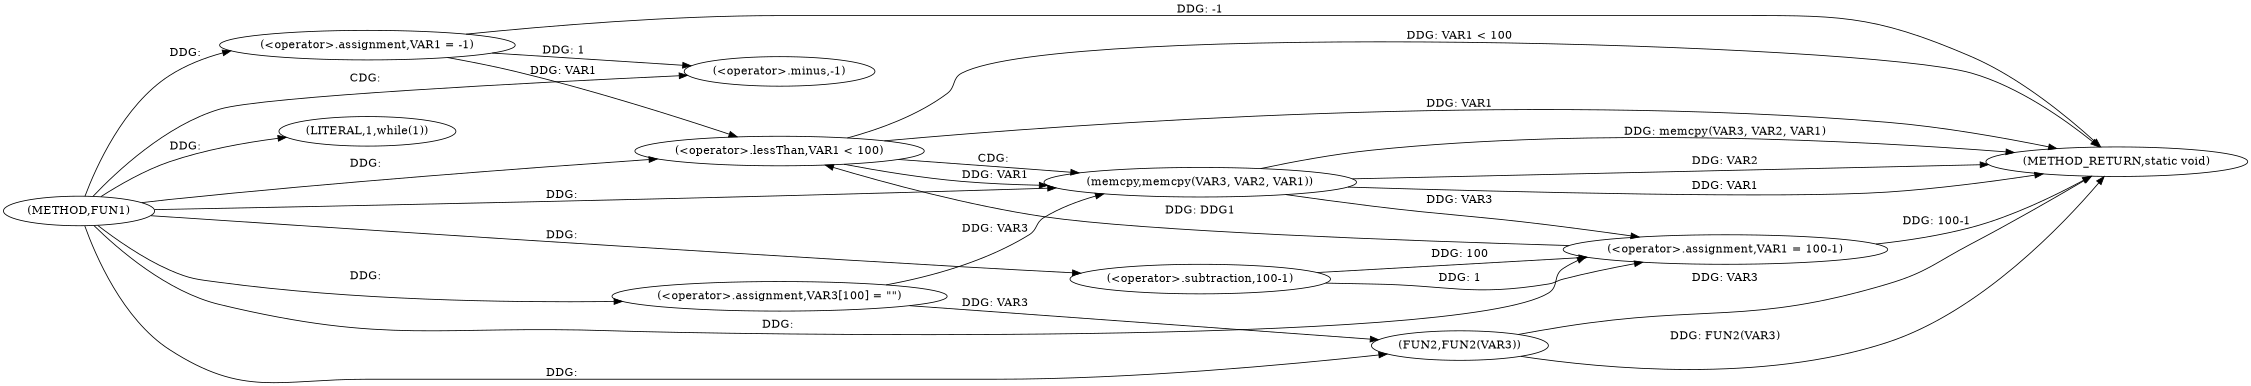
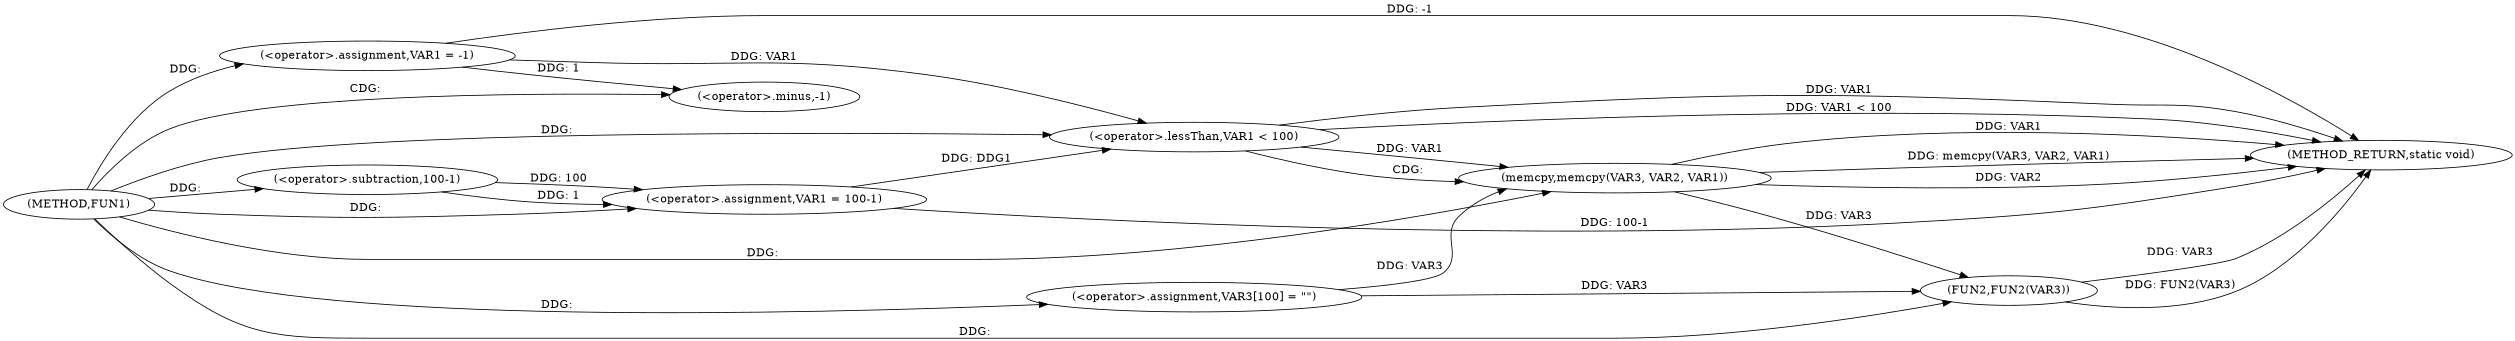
node "(LITERAL,1,while(1))": removed
edge "(memcpy,memcpy(VAR3, VAR2, VAR1))" -> "(<operator>.assignment,VAR1 = 100-1)": now "(memcpy,memcpy(VAR3, VAR2, VAR1))" -> "(FUN2,FUN2(VAR3))"
